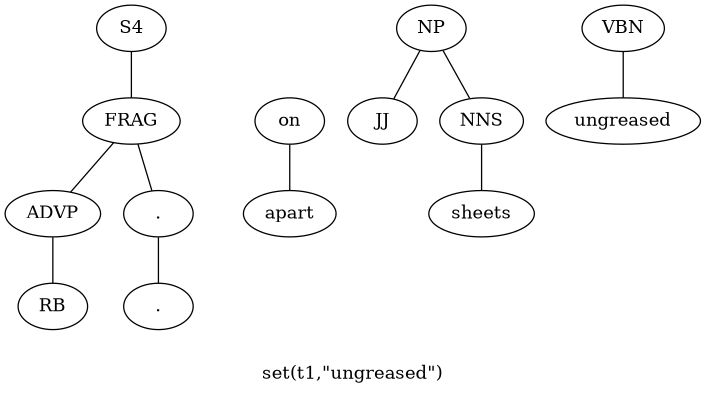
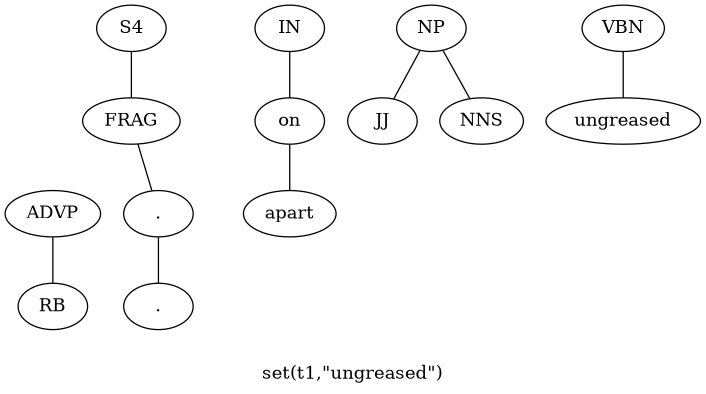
node "IN": added
edge "FRAG" -- "ADVP": removed
node "sheets": removed
